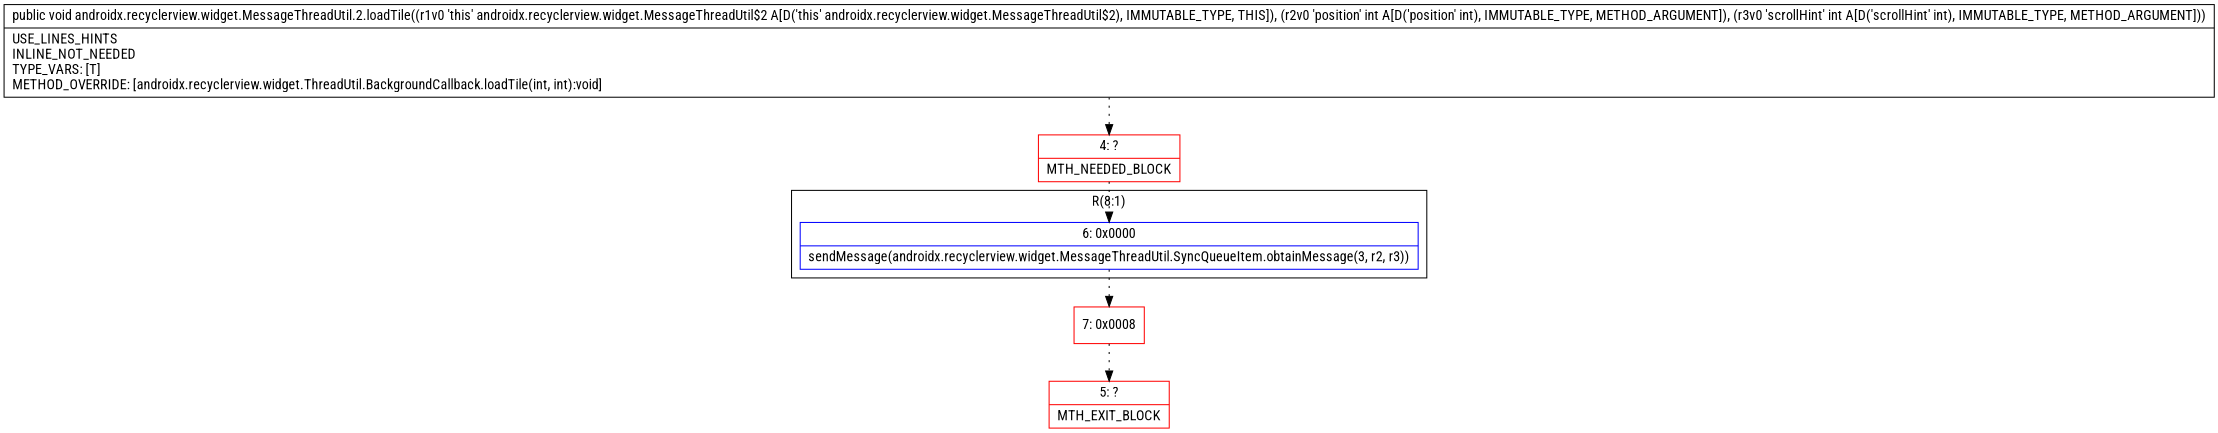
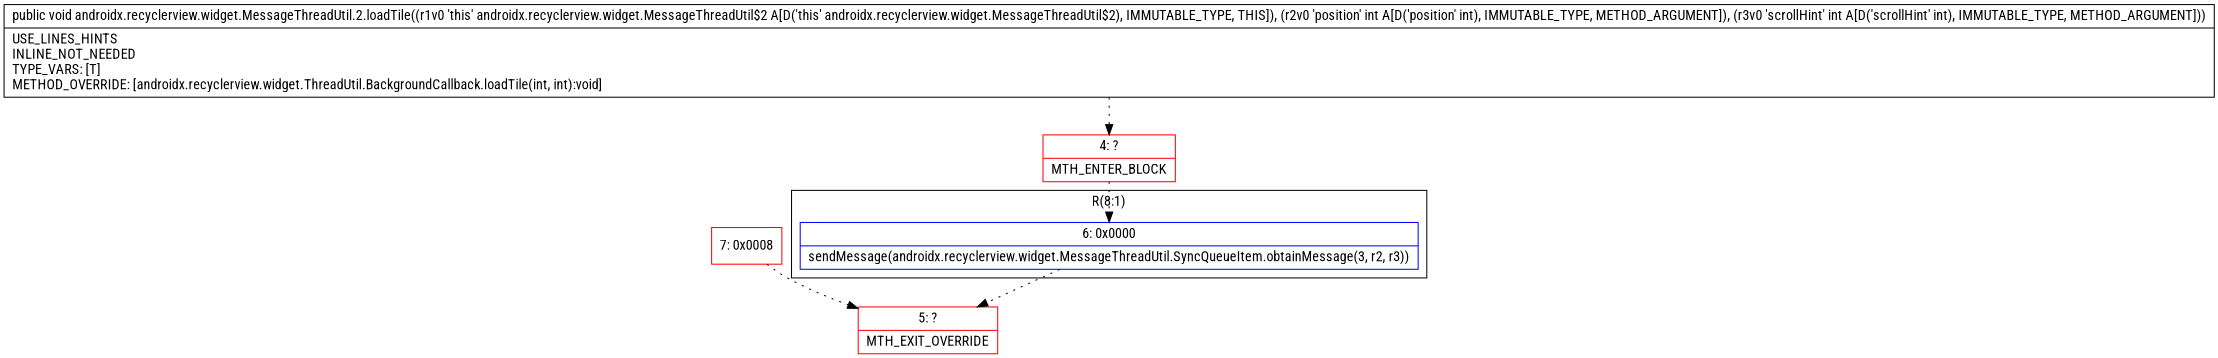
node "4: ?": text "MTH_NEEDED_BLOCK" -> "MTH_ENTER_BLOCK"
edge "6: 0x0000" -> "7: 0x0008": now "6: 0x0000" -> "5: ?"
node "5: ?": text "MTH_EXIT_BLOCK" -> "MTH_EXIT_OVERRIDE"
